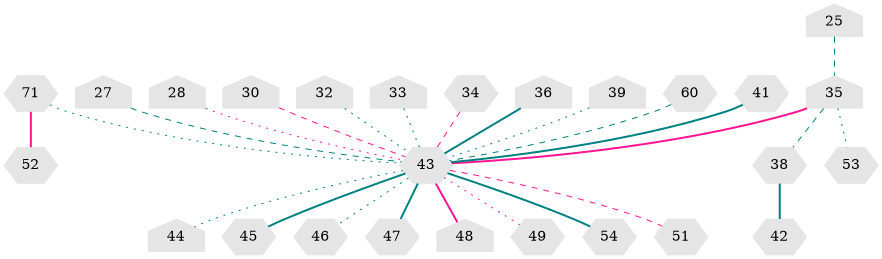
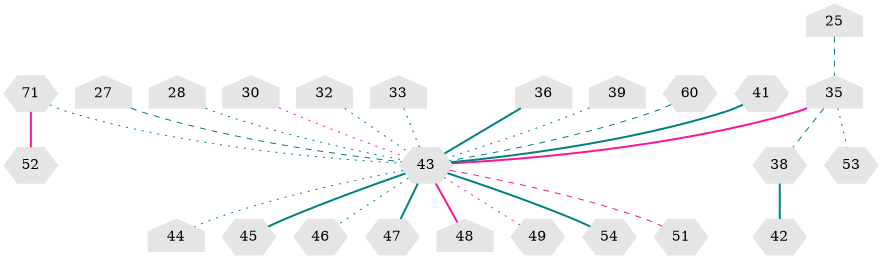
node "34": removed
edge "30" -- "43": style dashed -> dotted
edge "28" -- "43": color deeppink -> teal
